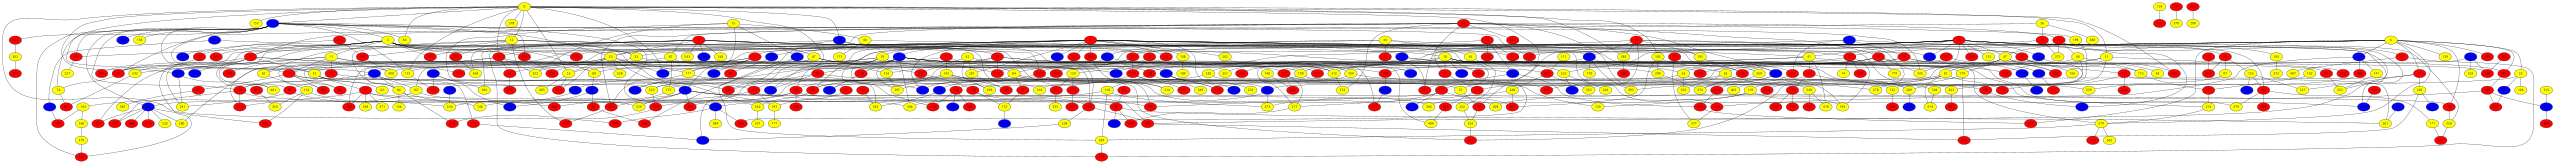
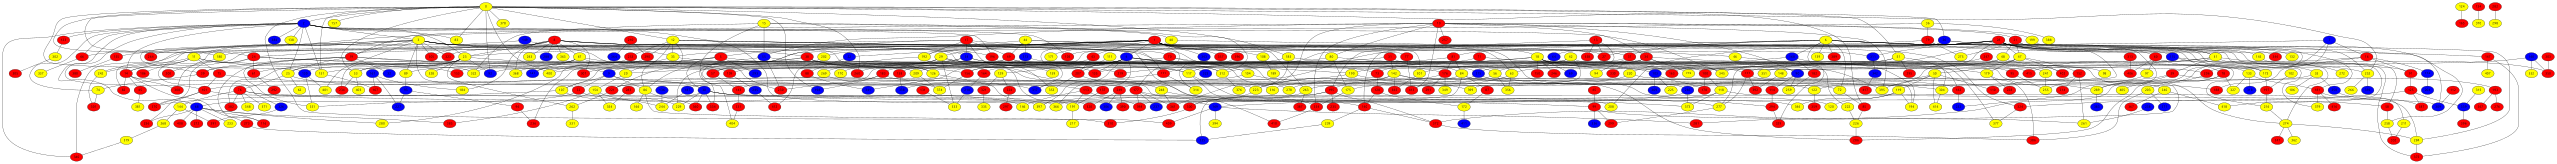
edge "0" -- "252": added
edge "63" -- "397": now "263" -- "397"
